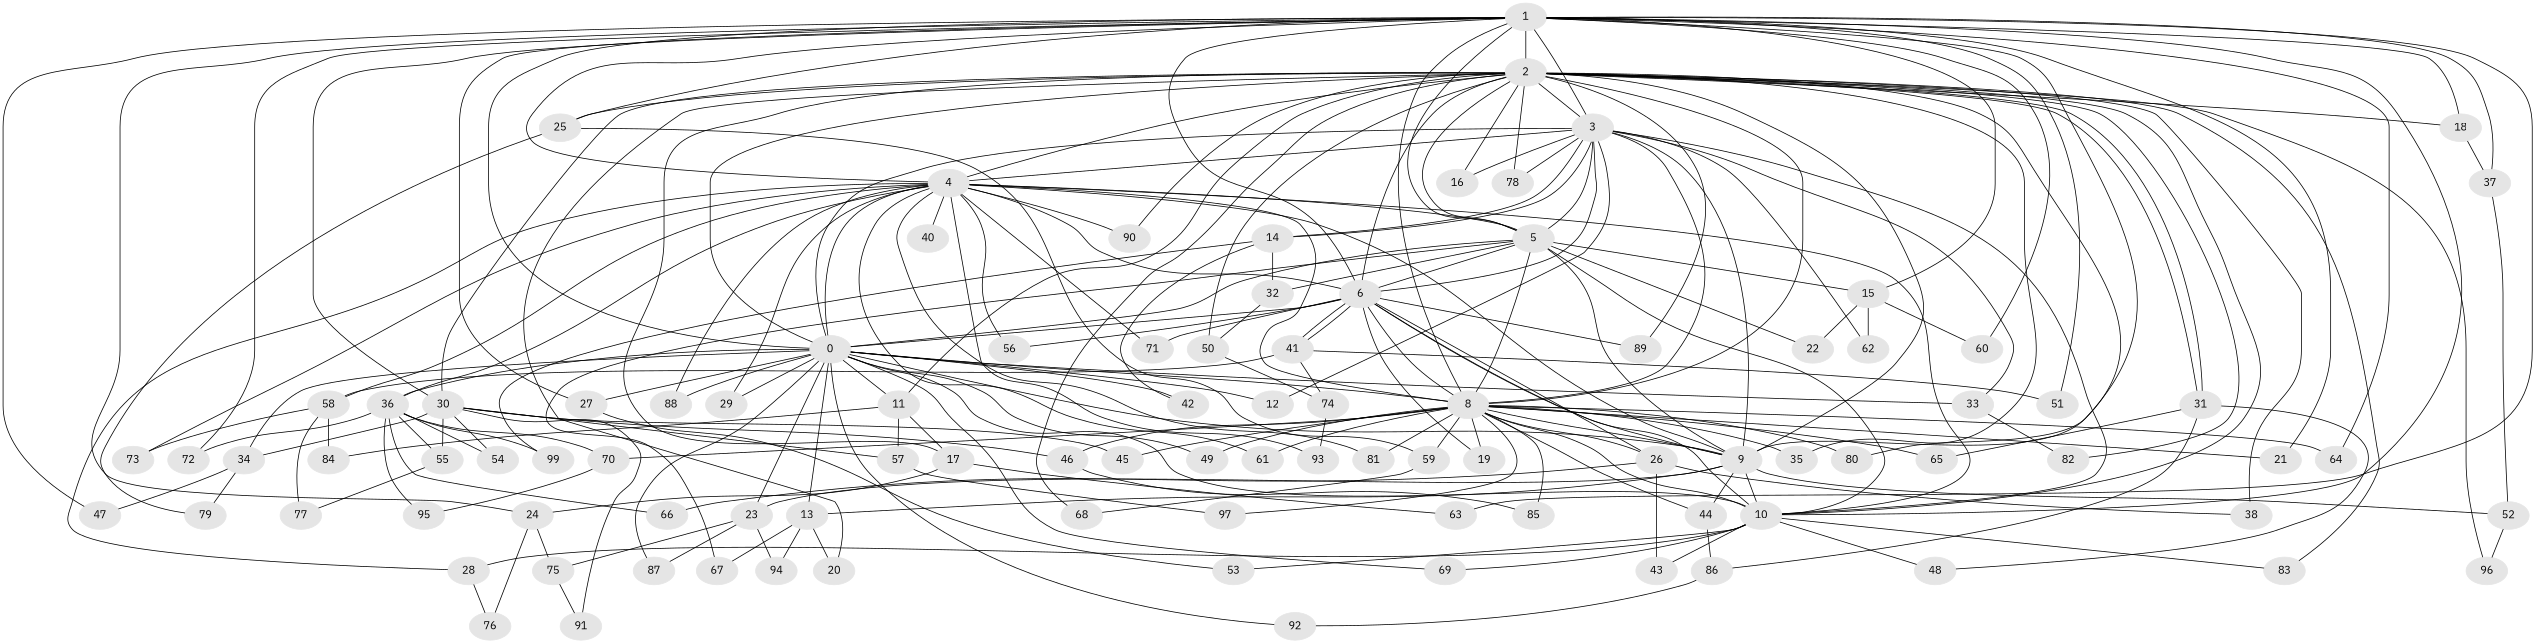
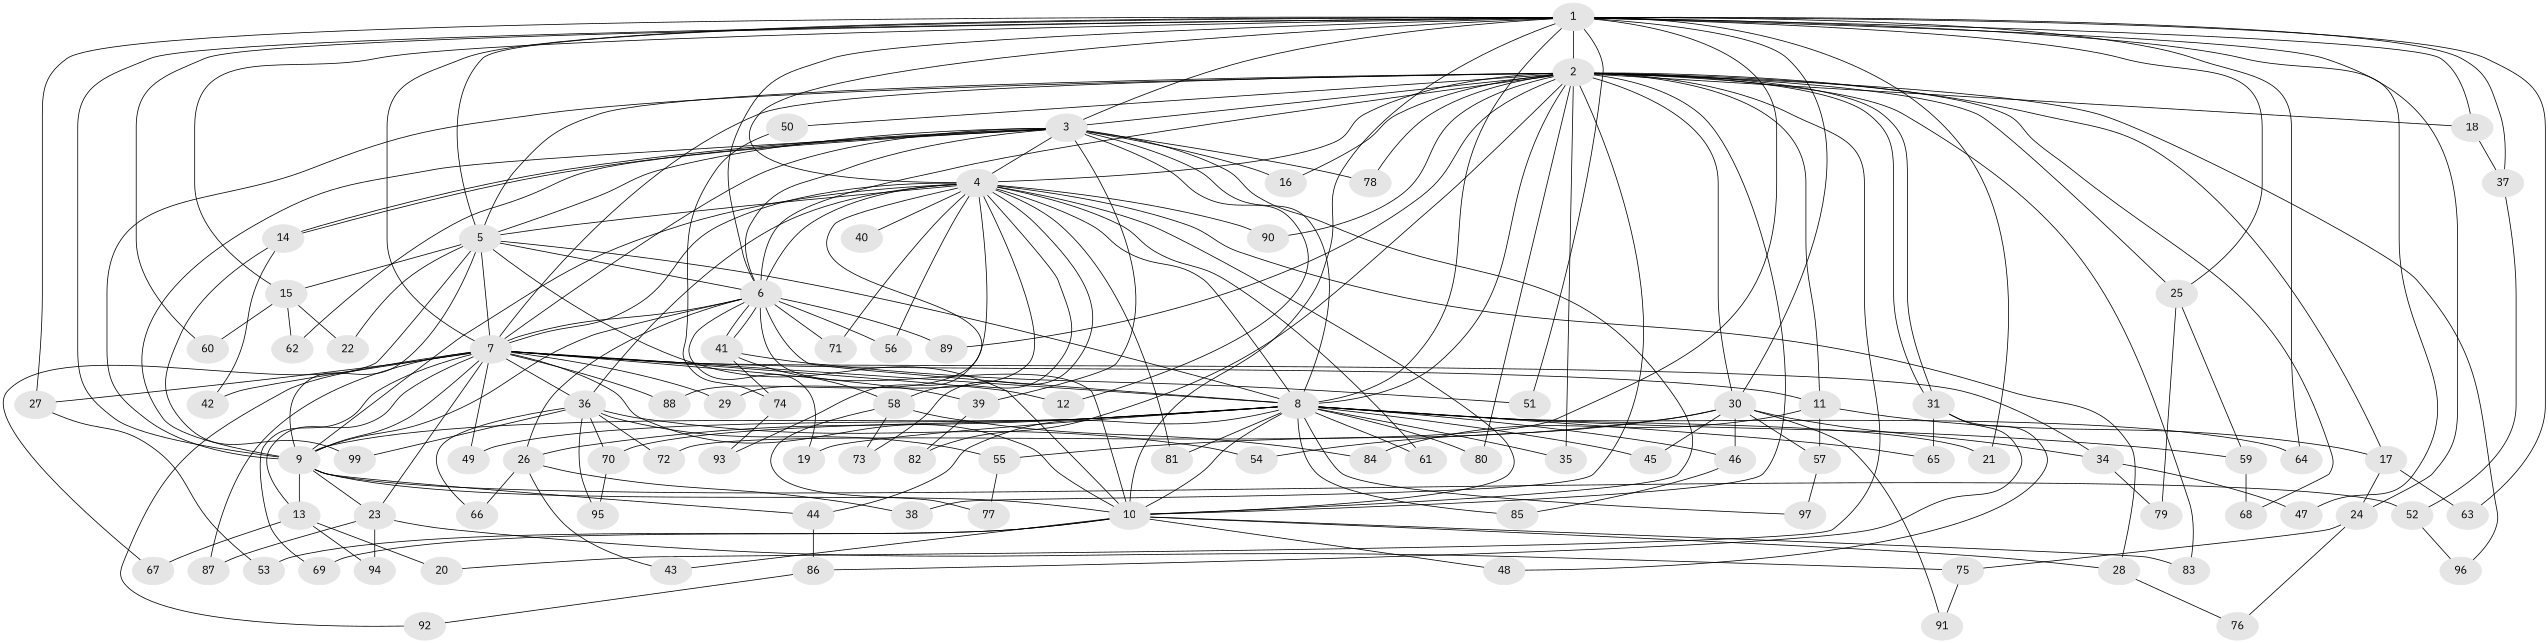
node "32": removed
node "0": label "0" -> "7"
node "33": label "33" -> "39"
